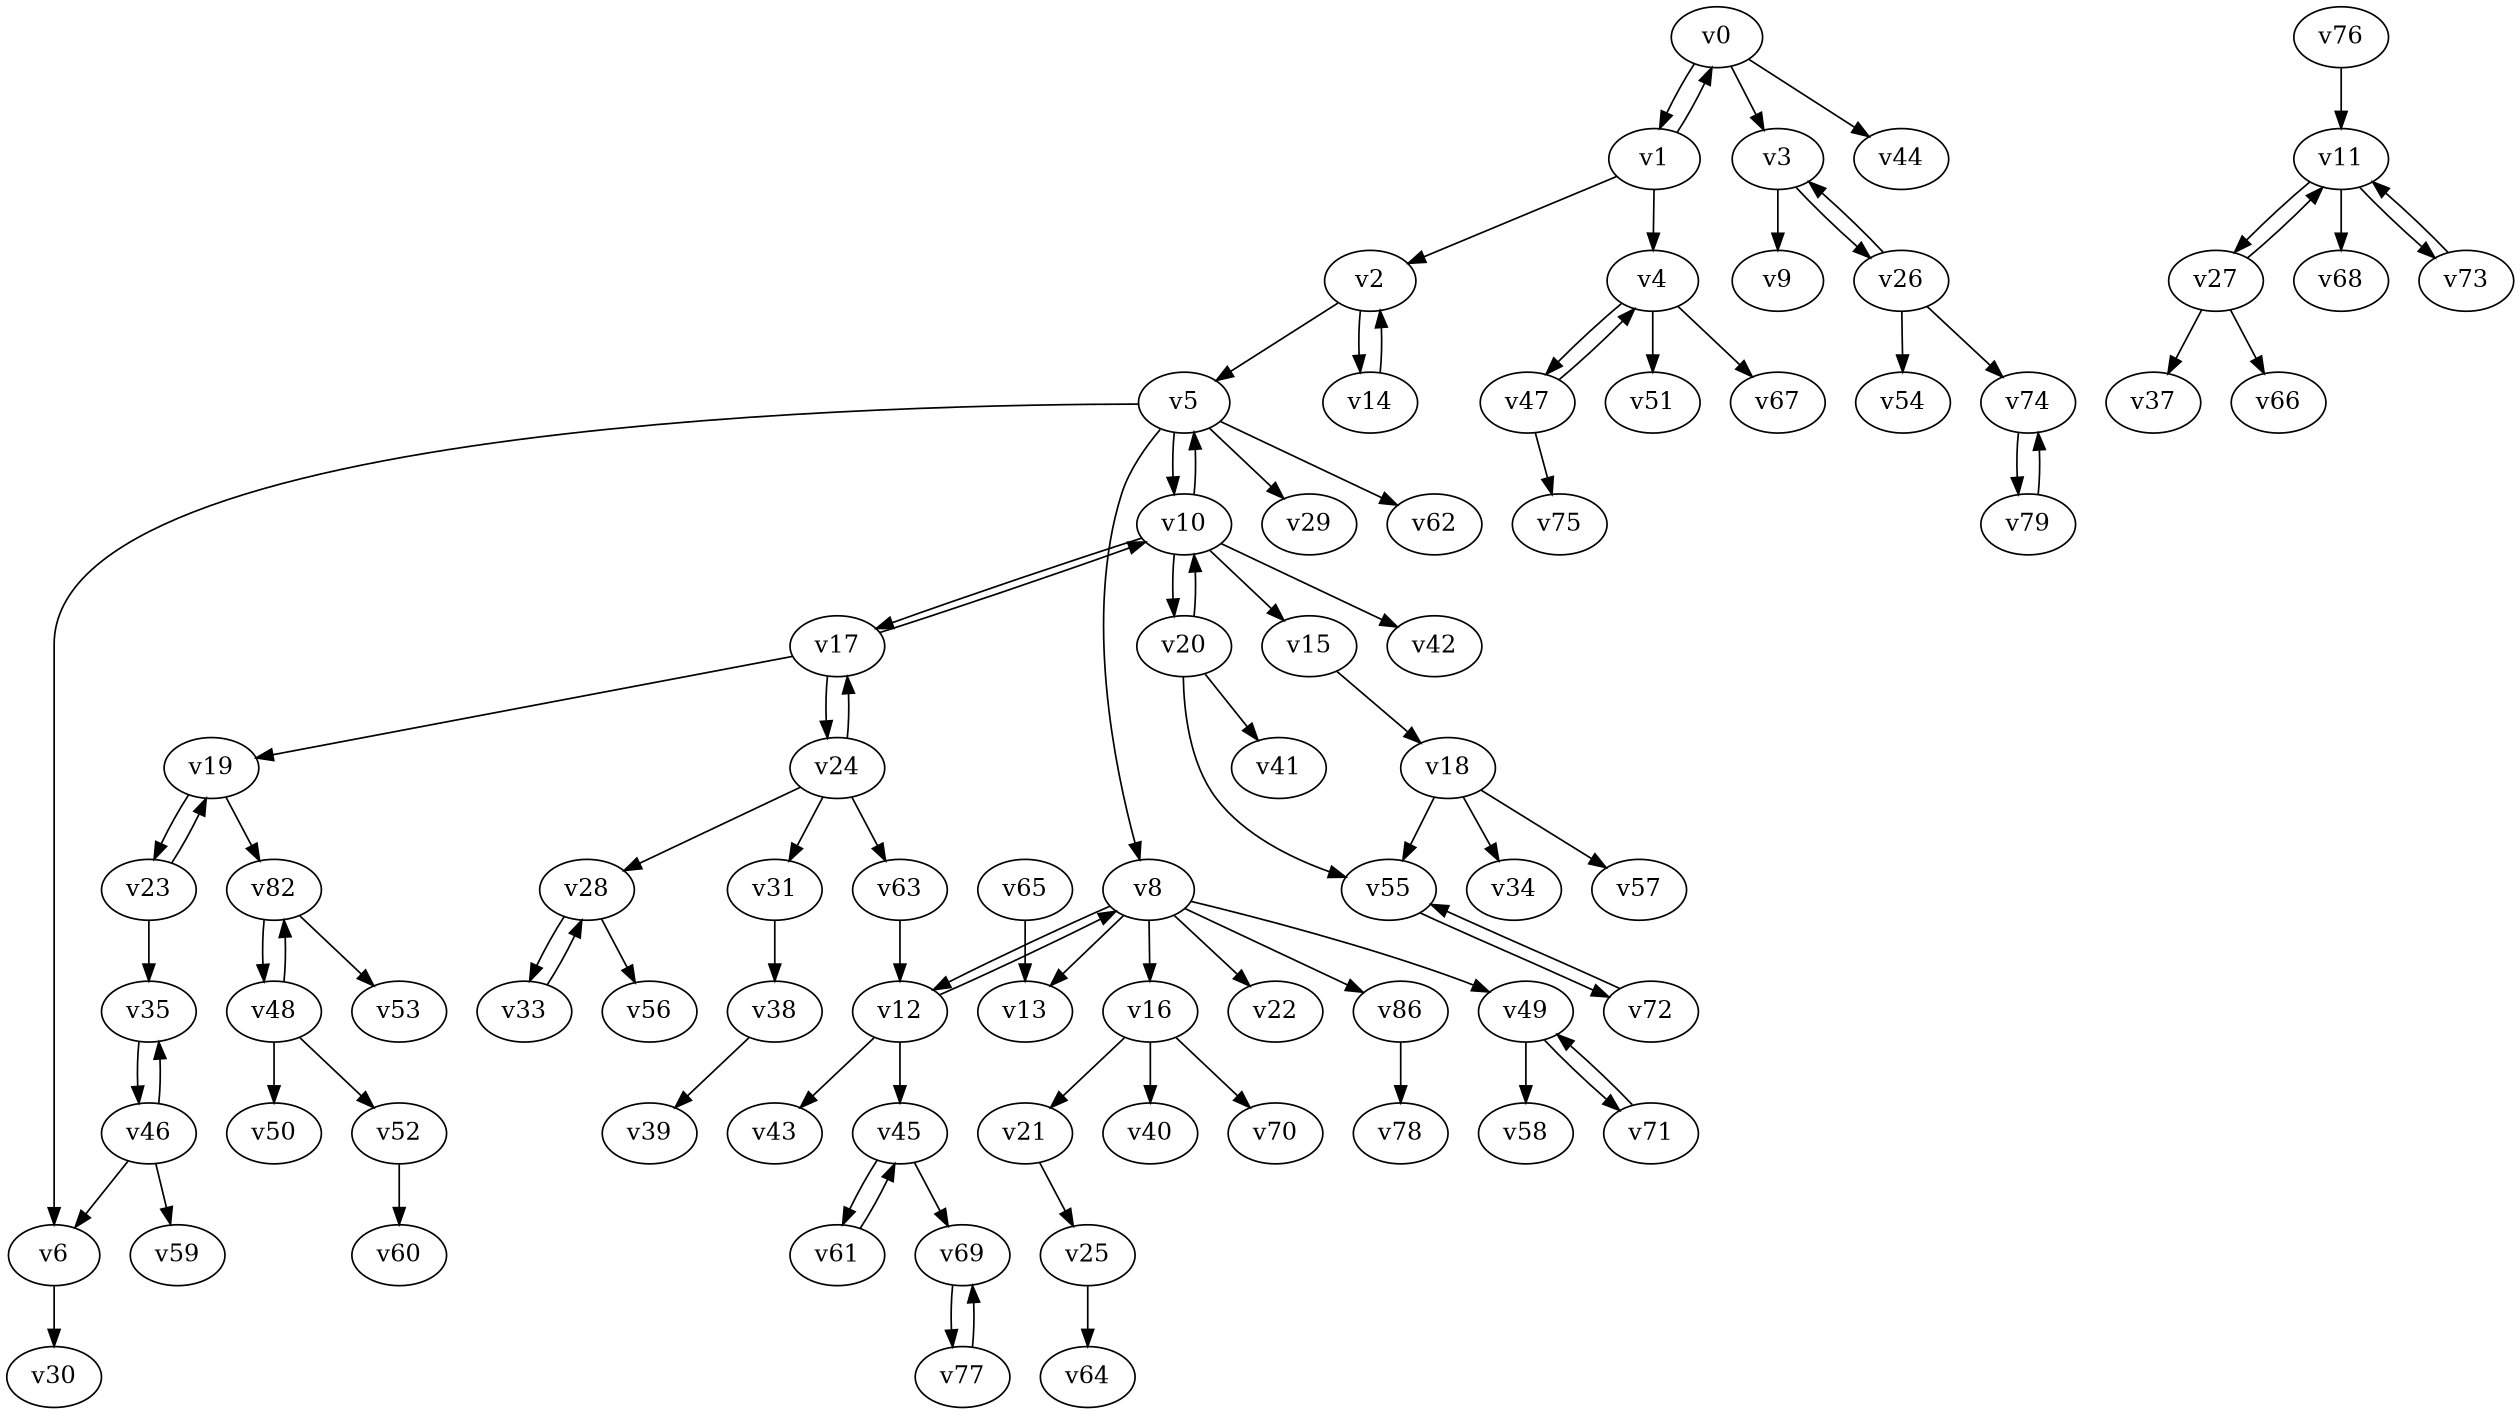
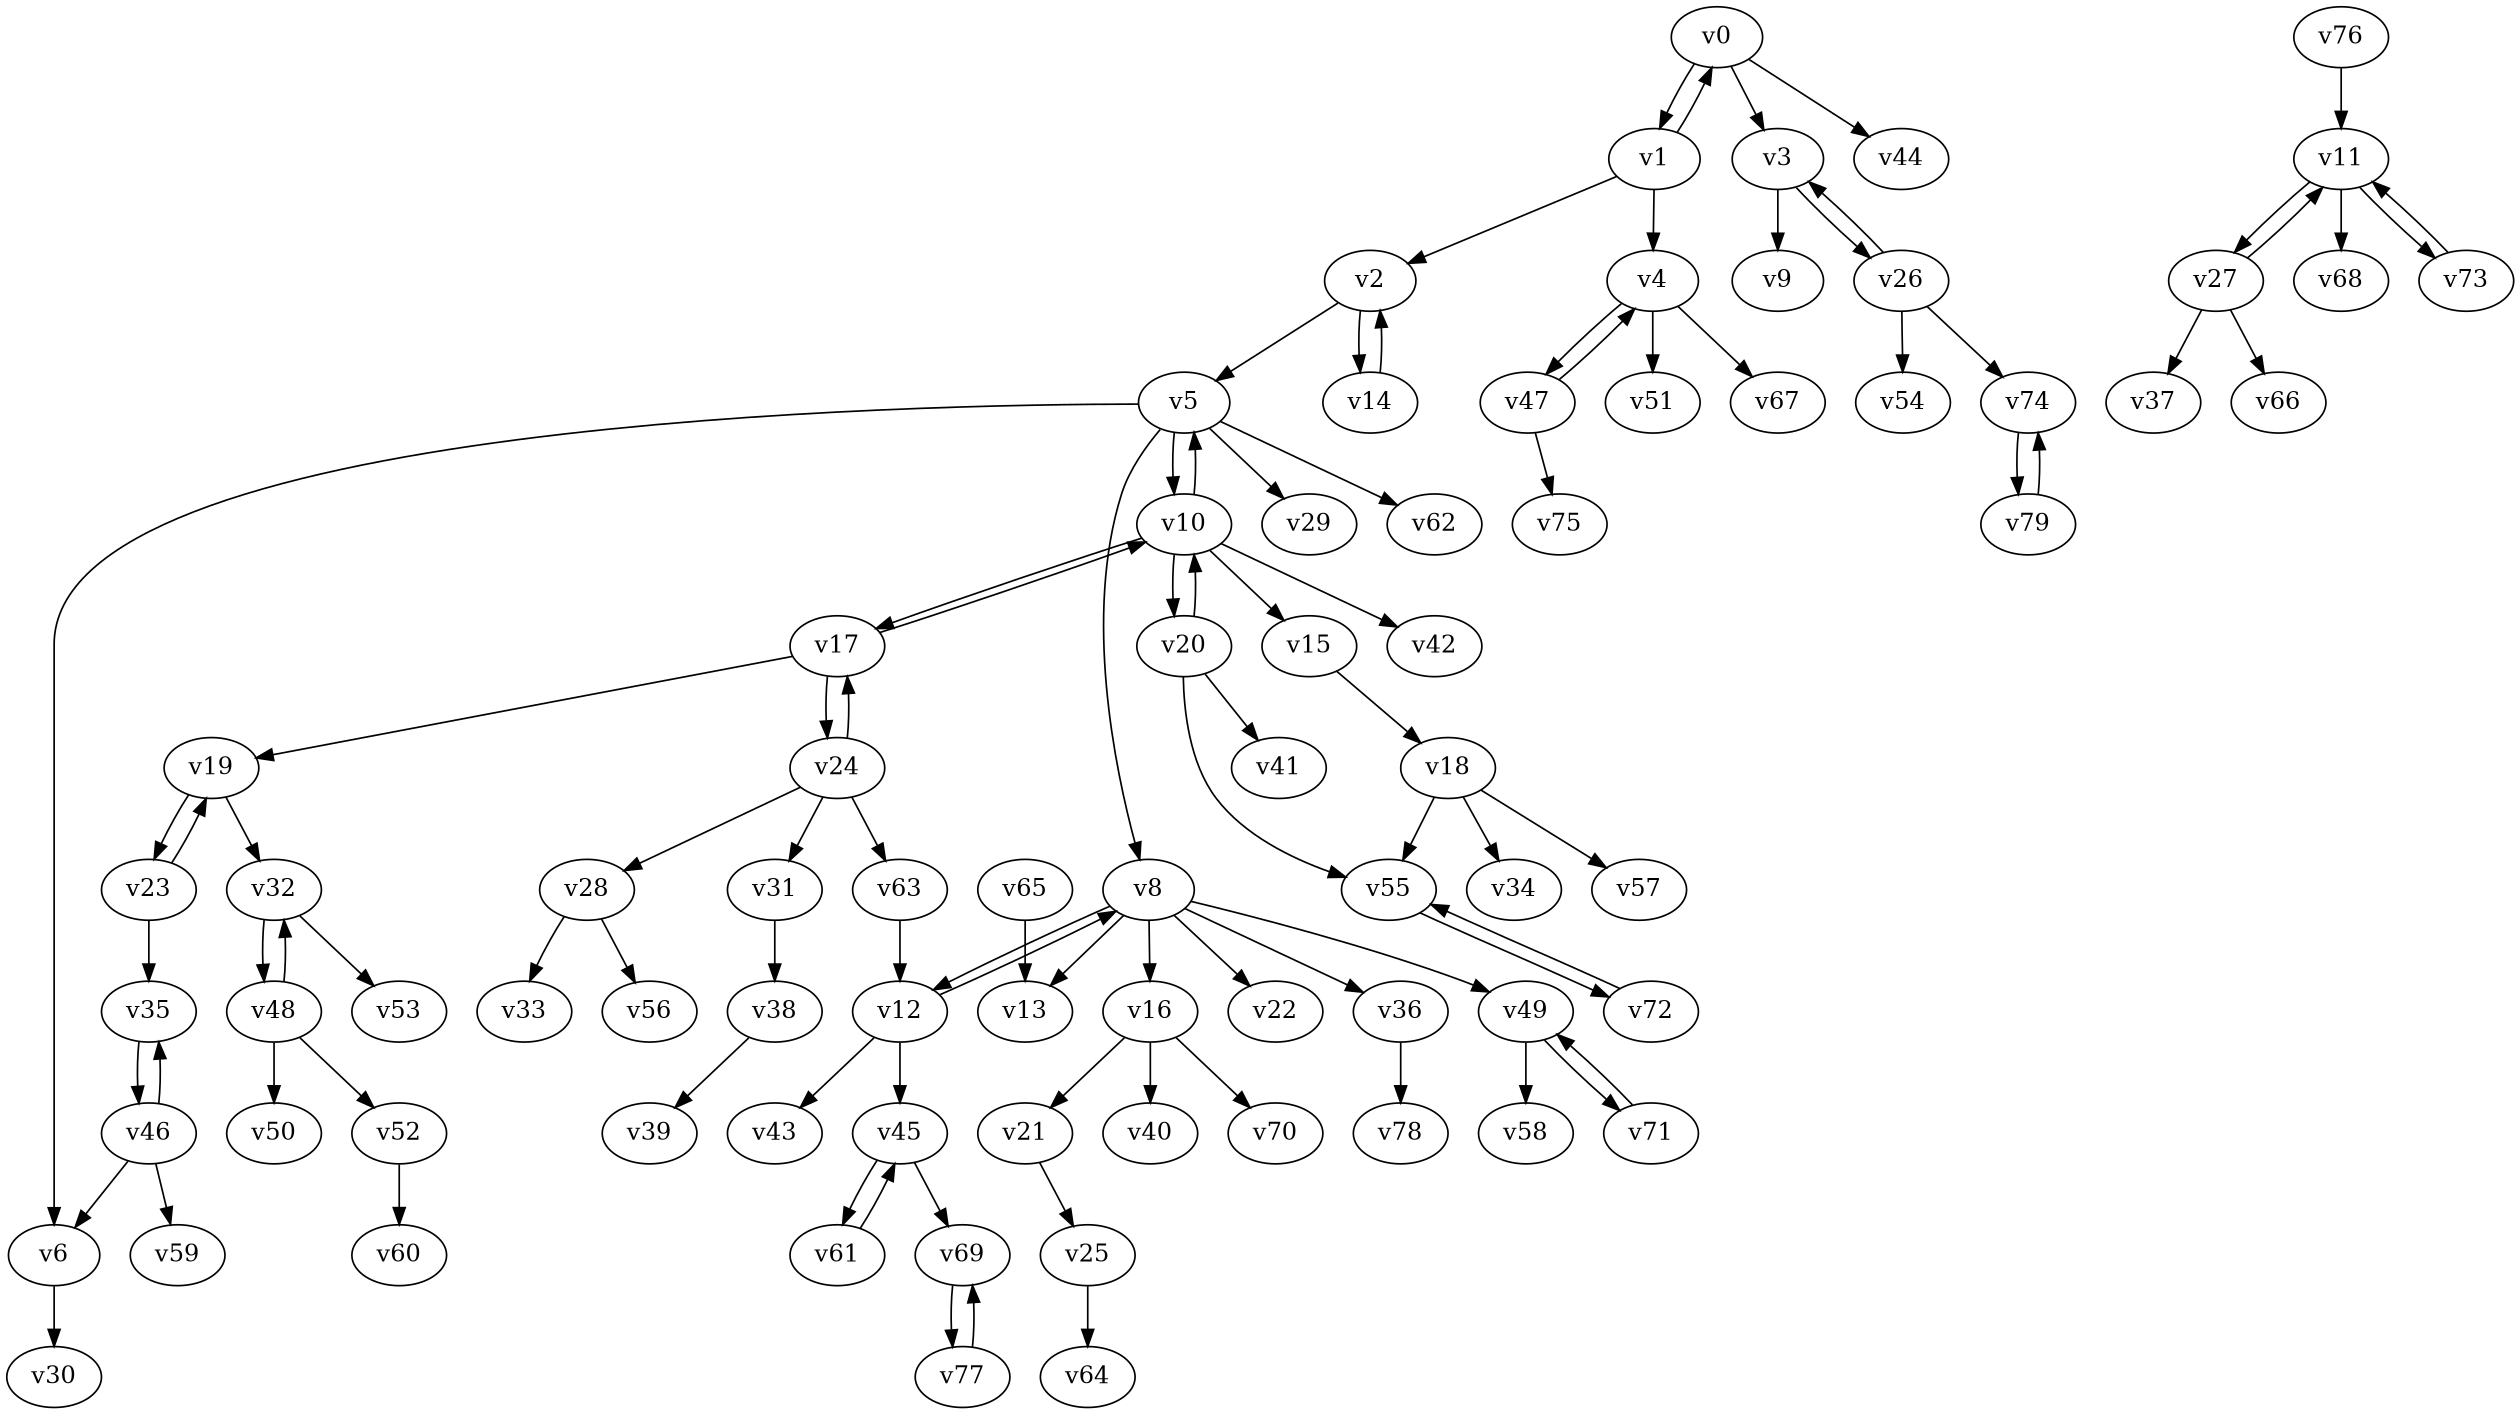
node "v82": label "v82" -> "v32"
edge "v33" -> "v28": removed
node "v86": label "v86" -> "v36"
